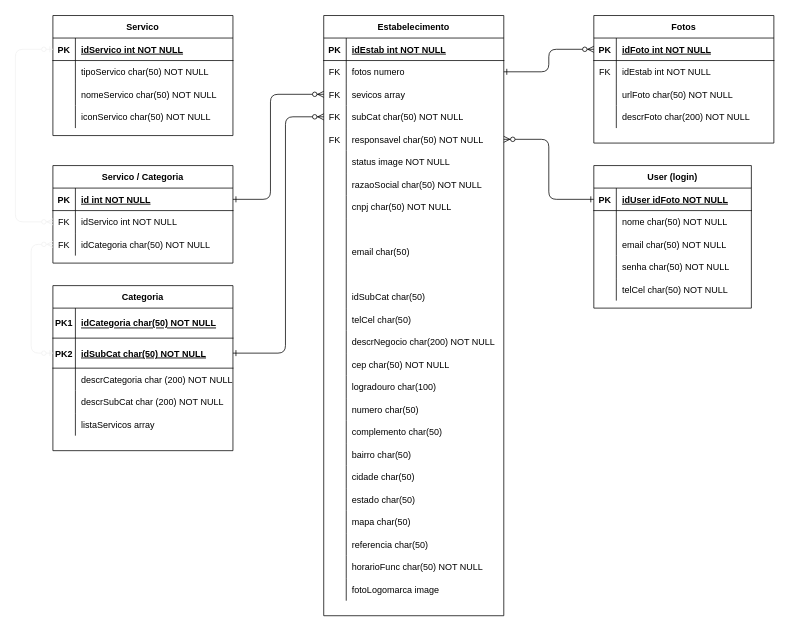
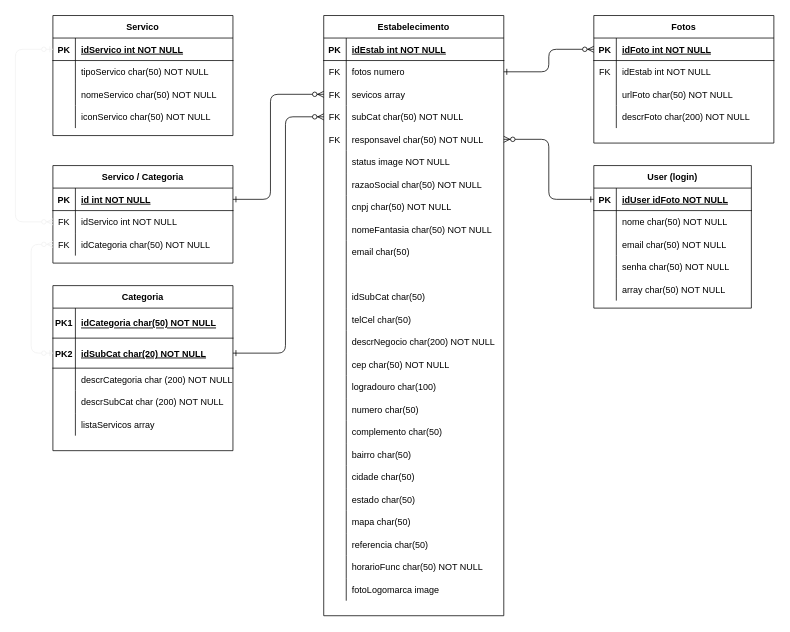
node "nomeFantasia char(50) NOT NULL": added
node "telCel char(50) NOT NULL": label "telCel char(50) NOT NULL" -> "array char(50) NOT NULL"
node "idSubCat char(50) NOT NULL": label "idSubCat char(50) NOT NULL" -> "idSubCat char(20) NOT NULL"
